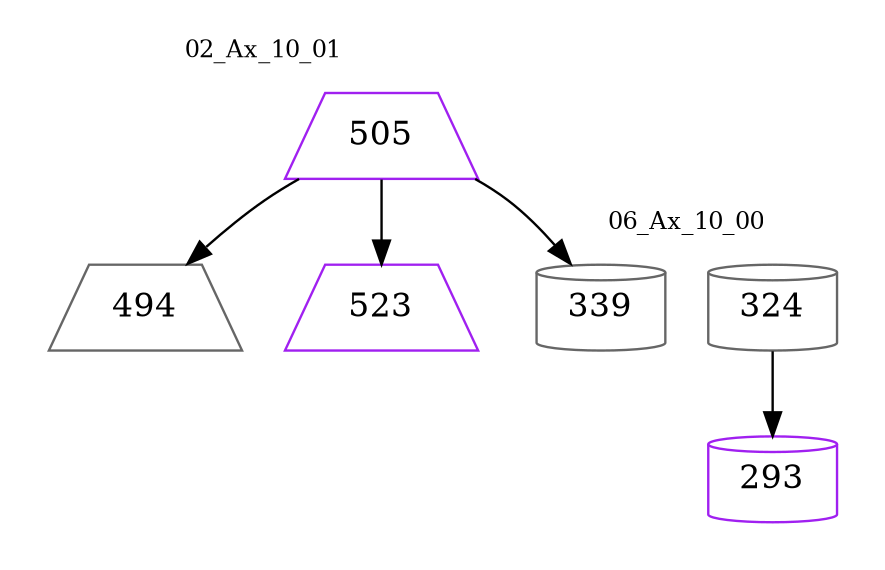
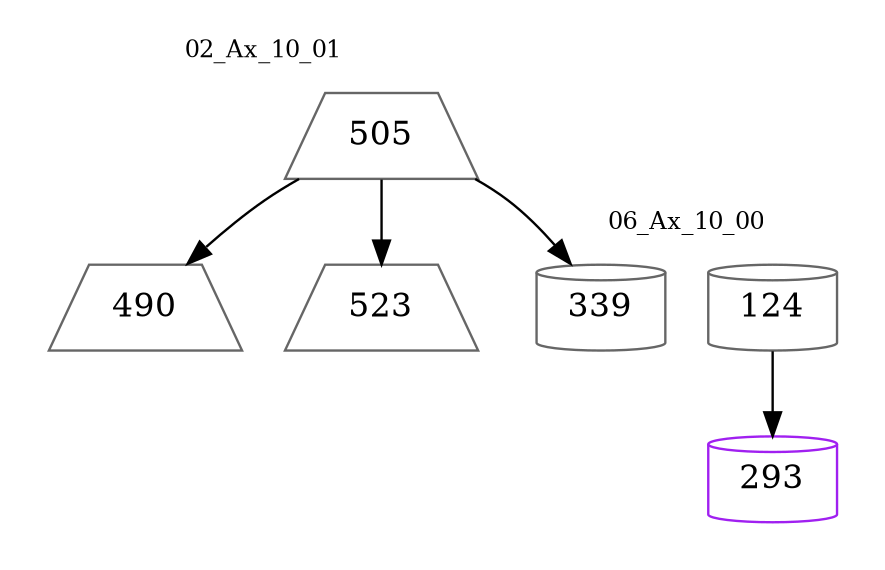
node "505": color purple -> gray40
node "494": label "494" -> "490"
node "523": color purple -> gray40
node "324": label "324" -> "124"
